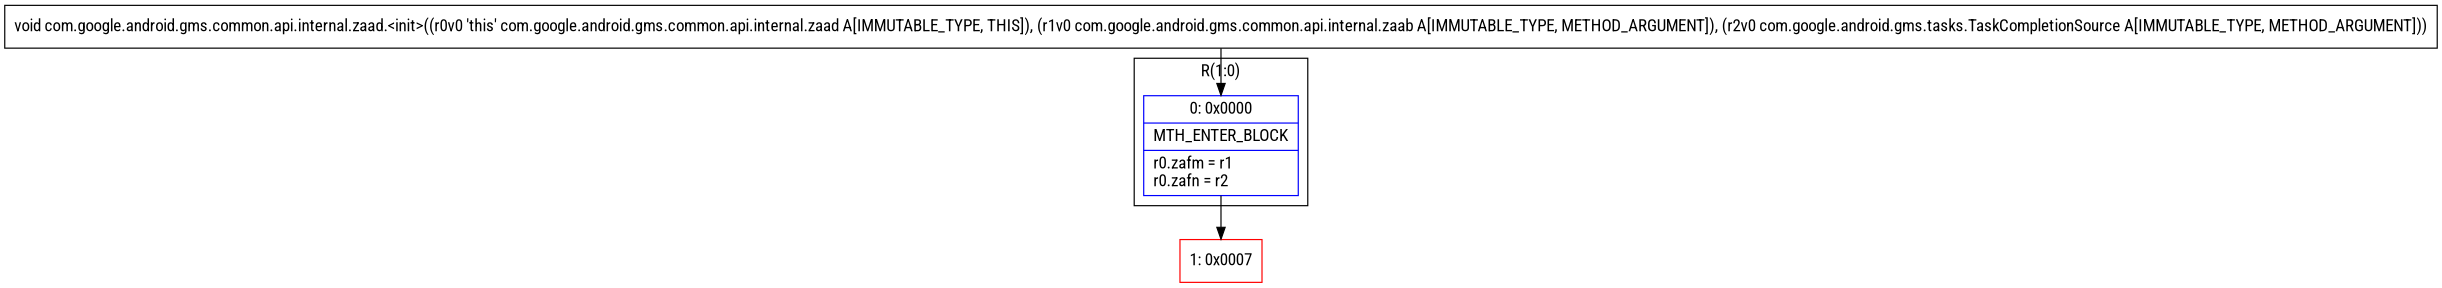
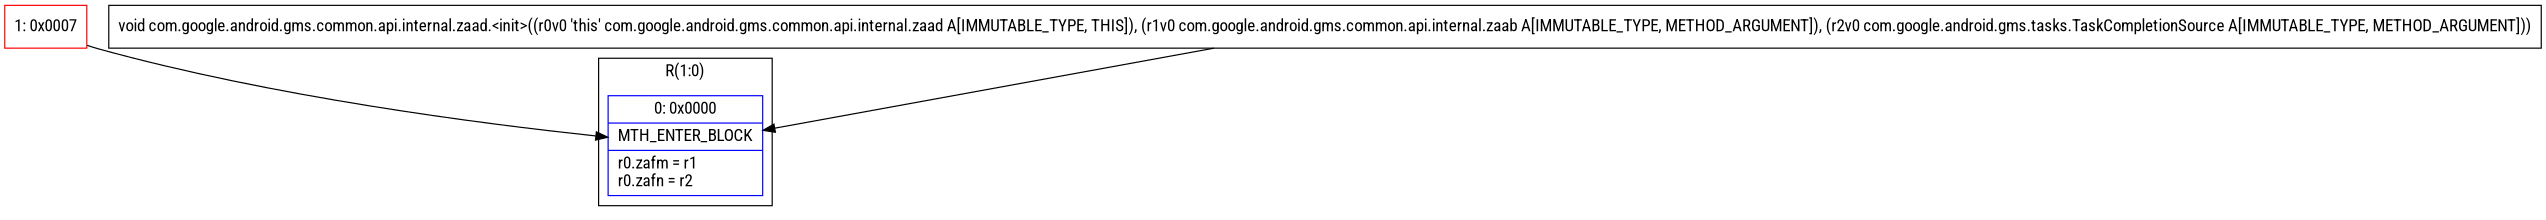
edge "0: 0x0000" -> "1: 0x0007": reversed
